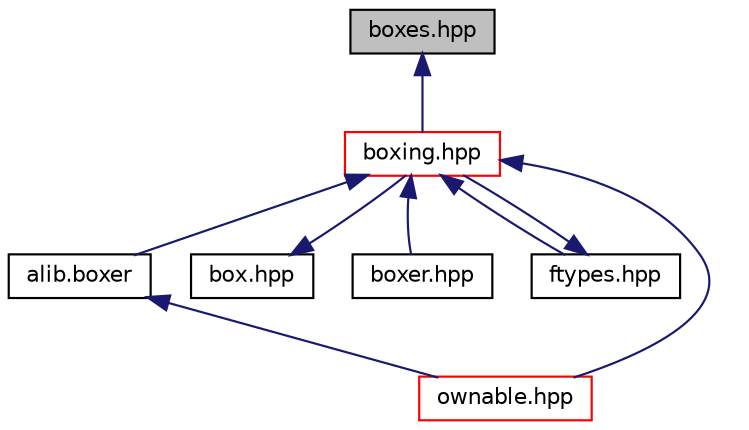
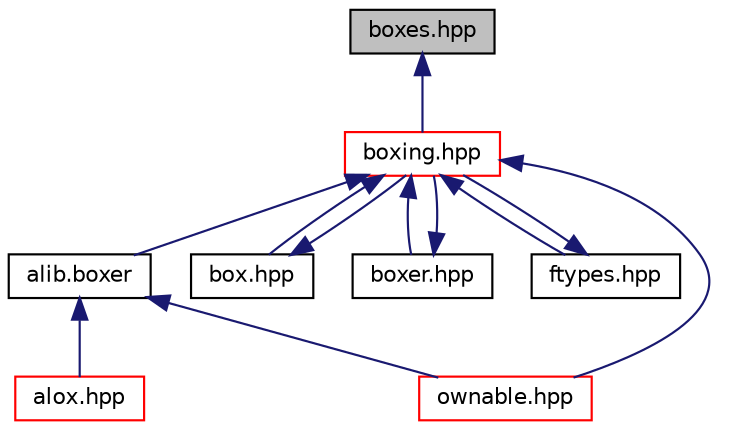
edge "boxing.hpp" -> "boxer.hpp": added
edge "box.hpp" -> "boxing.hpp": added
node "alox.hpp": added
